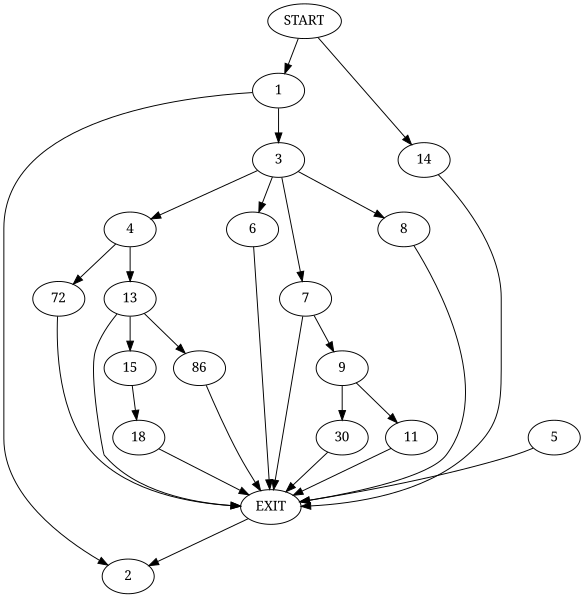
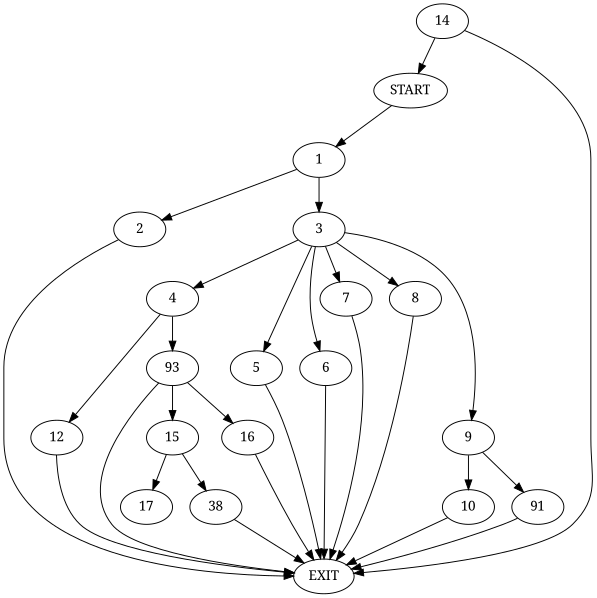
edge "START" -> "14": reversed
edge "3" -> "5": added
node "72": label "72" -> "12"
node "13": label "13" -> "93"
edge "7" -> "9": now "3" -> "9"
node "86": label "86" -> "16"
node "18": label "18" -> "38"
node "30": label "30" -> "10"
node "11": label "11" -> "91"
node "17": added
edge "EXIT" -> "2": reversed
